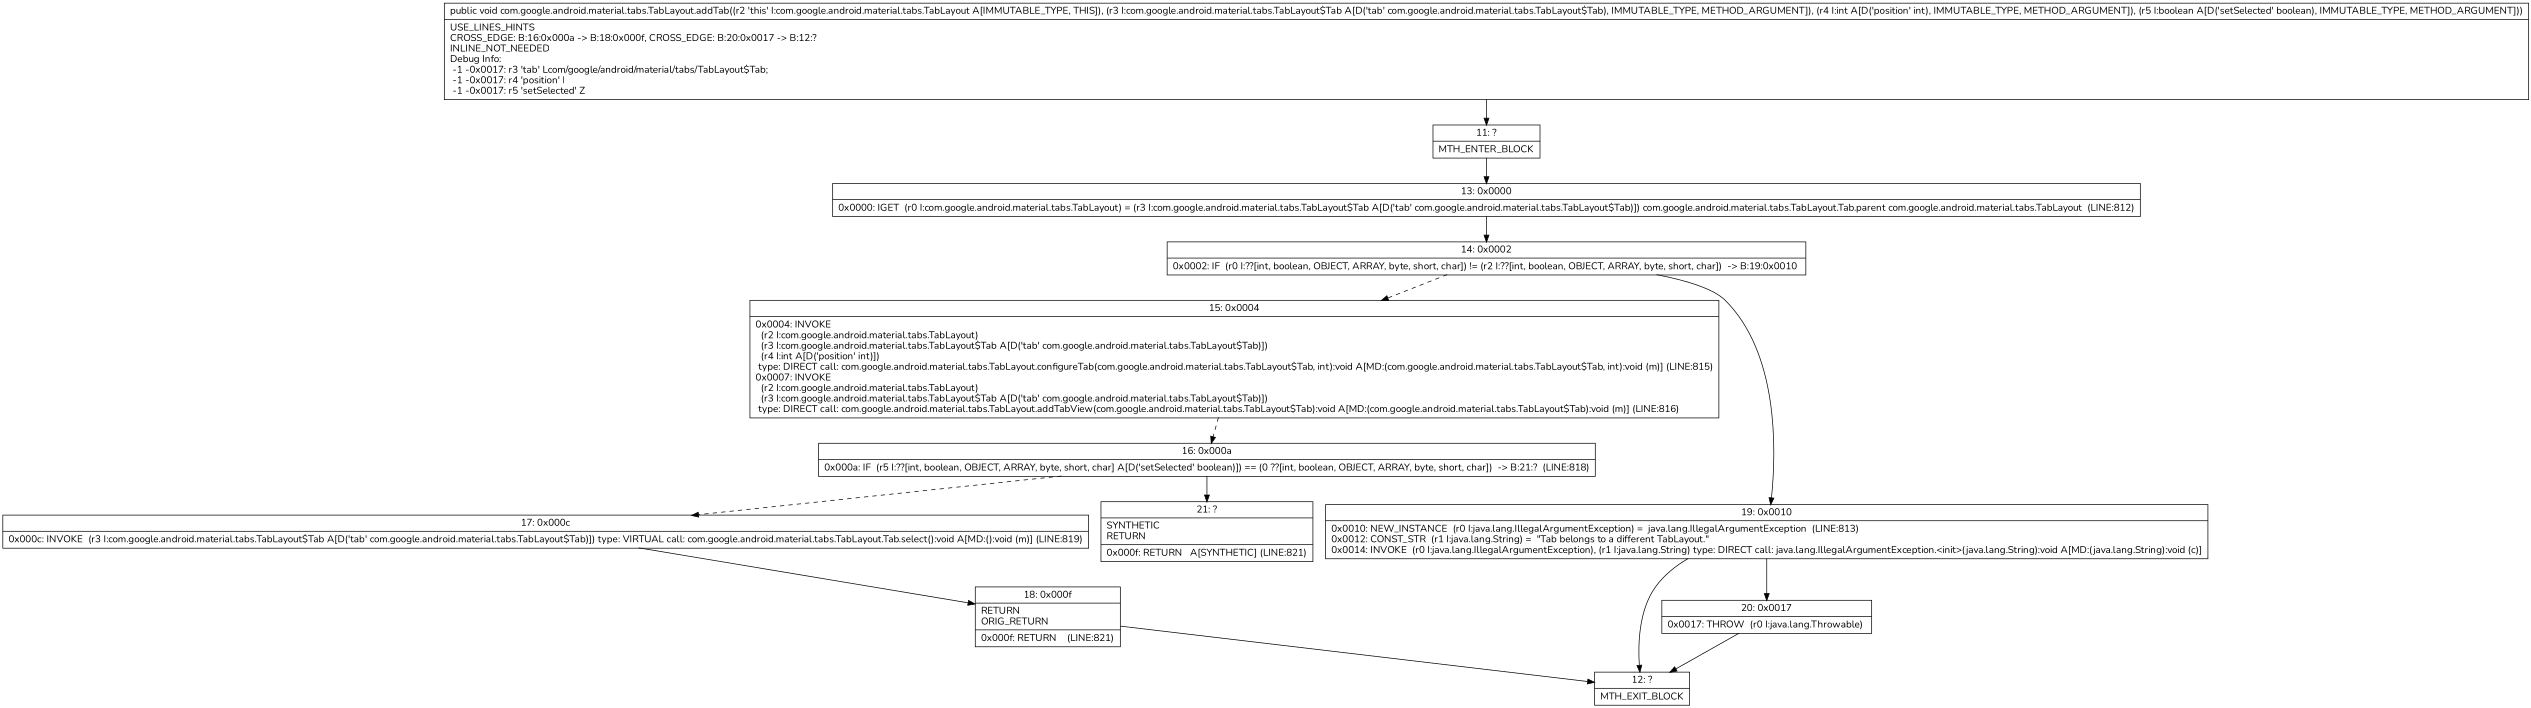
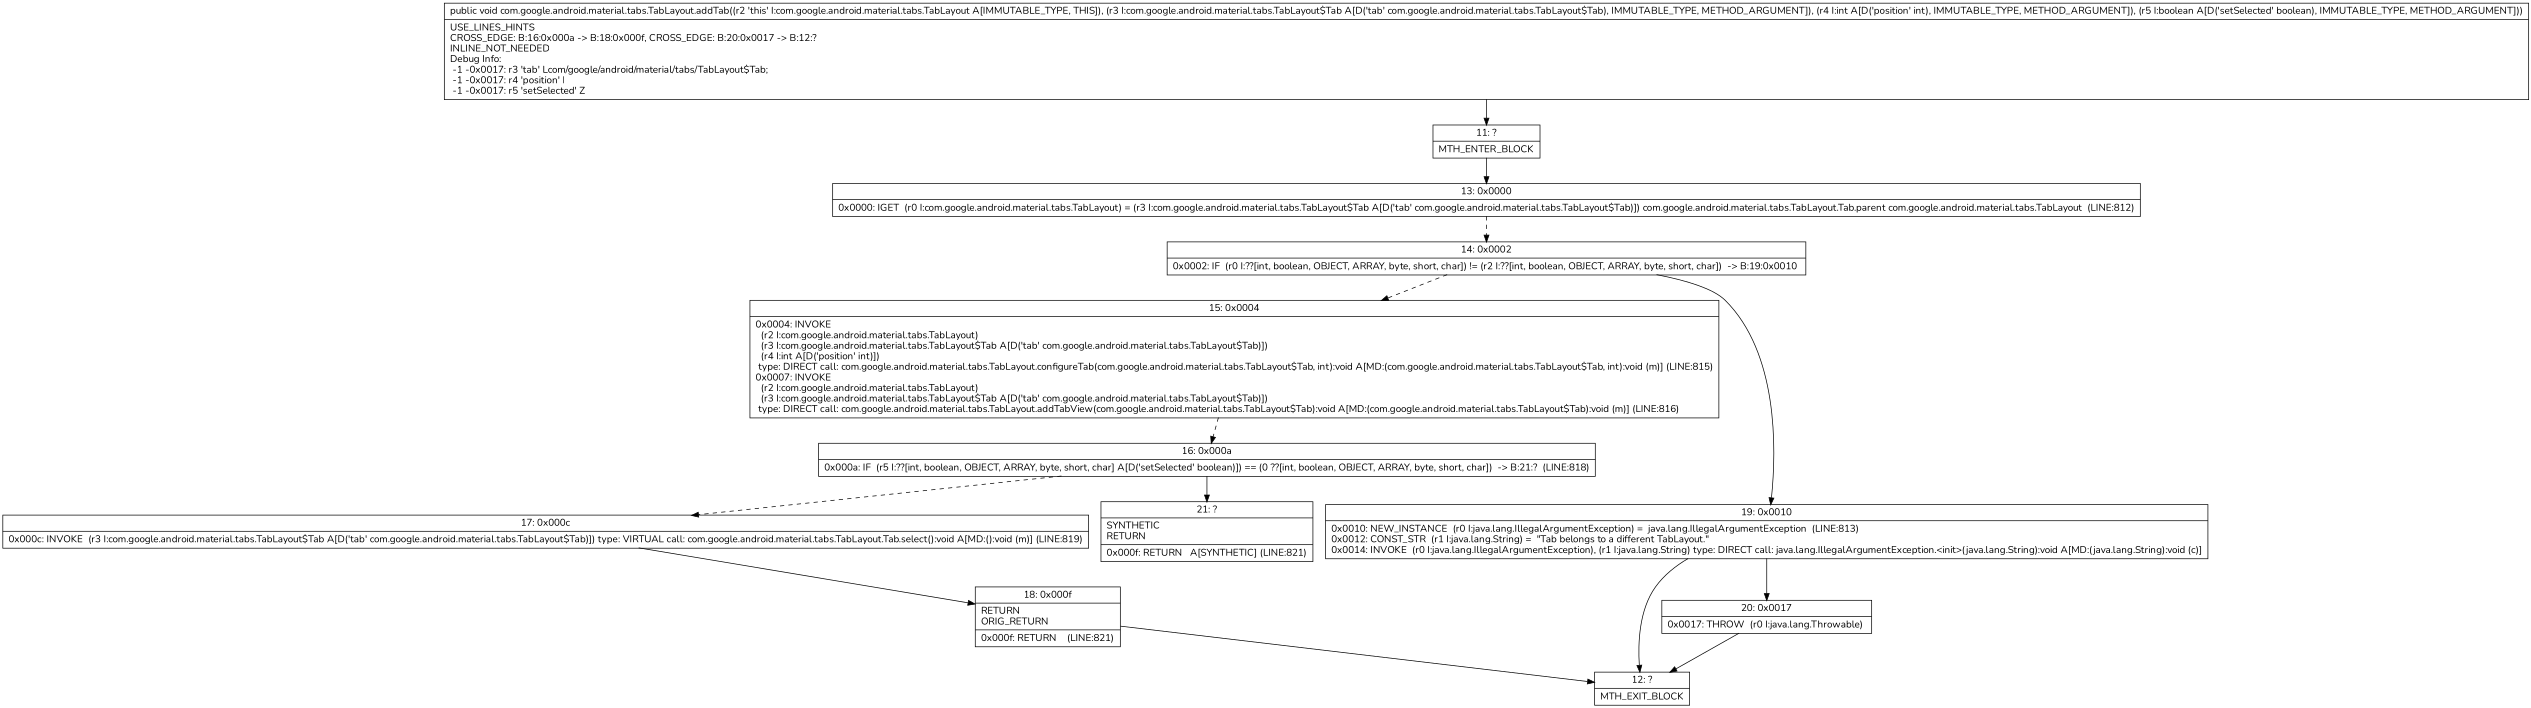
edge "13: 0x0000" -> "14: 0x0002": style solid -> dashed
